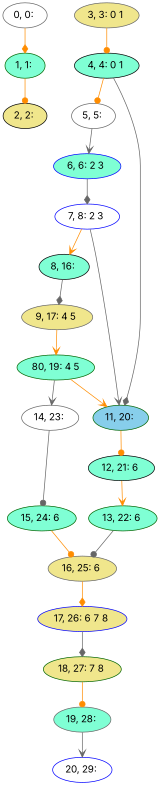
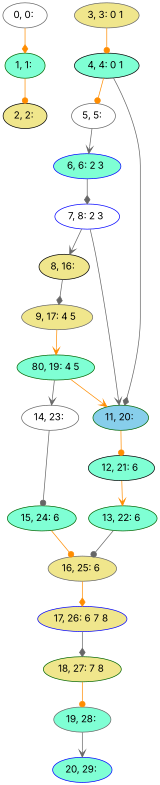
edge "7, 8: 2 3" -> "8, 16:": color darkorange -> gray40
node "8, 16:": fillcolor aquamarine -> khaki
node "20, 29:": fillcolor white -> aquamarine
